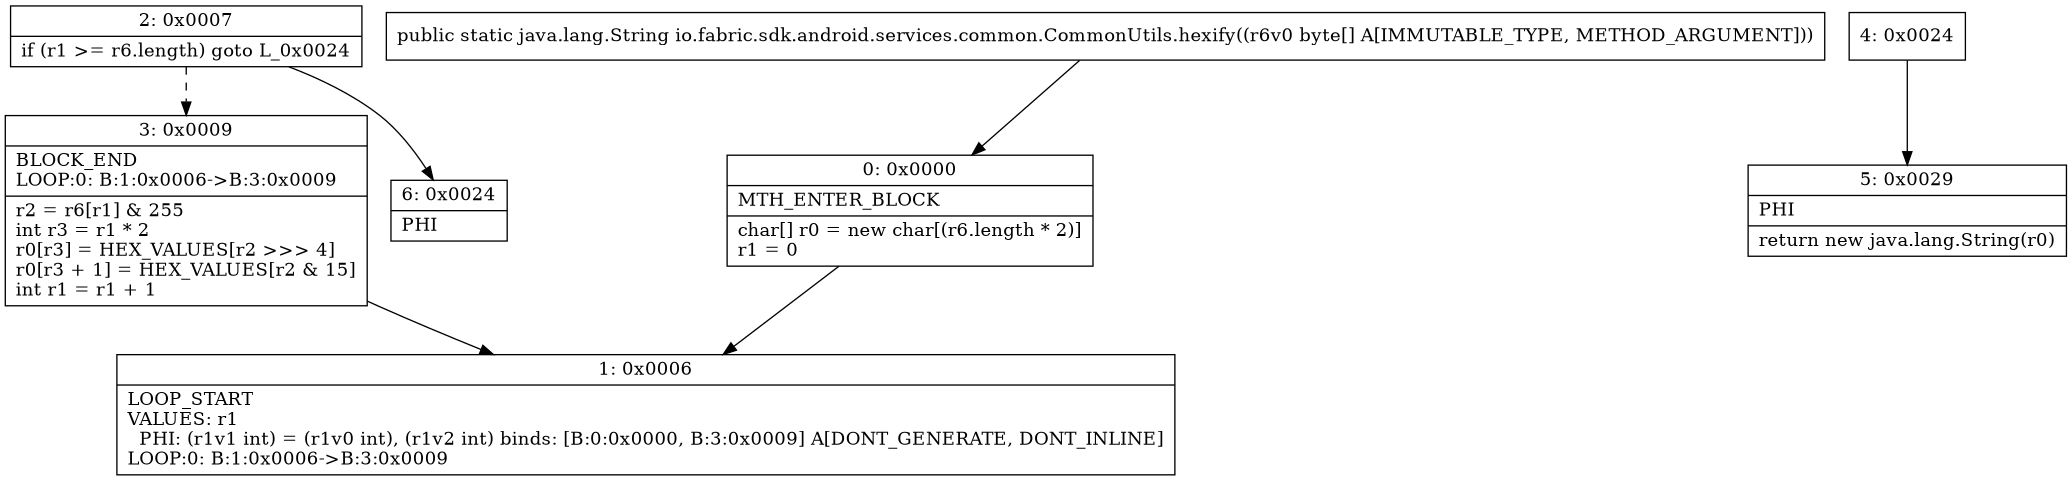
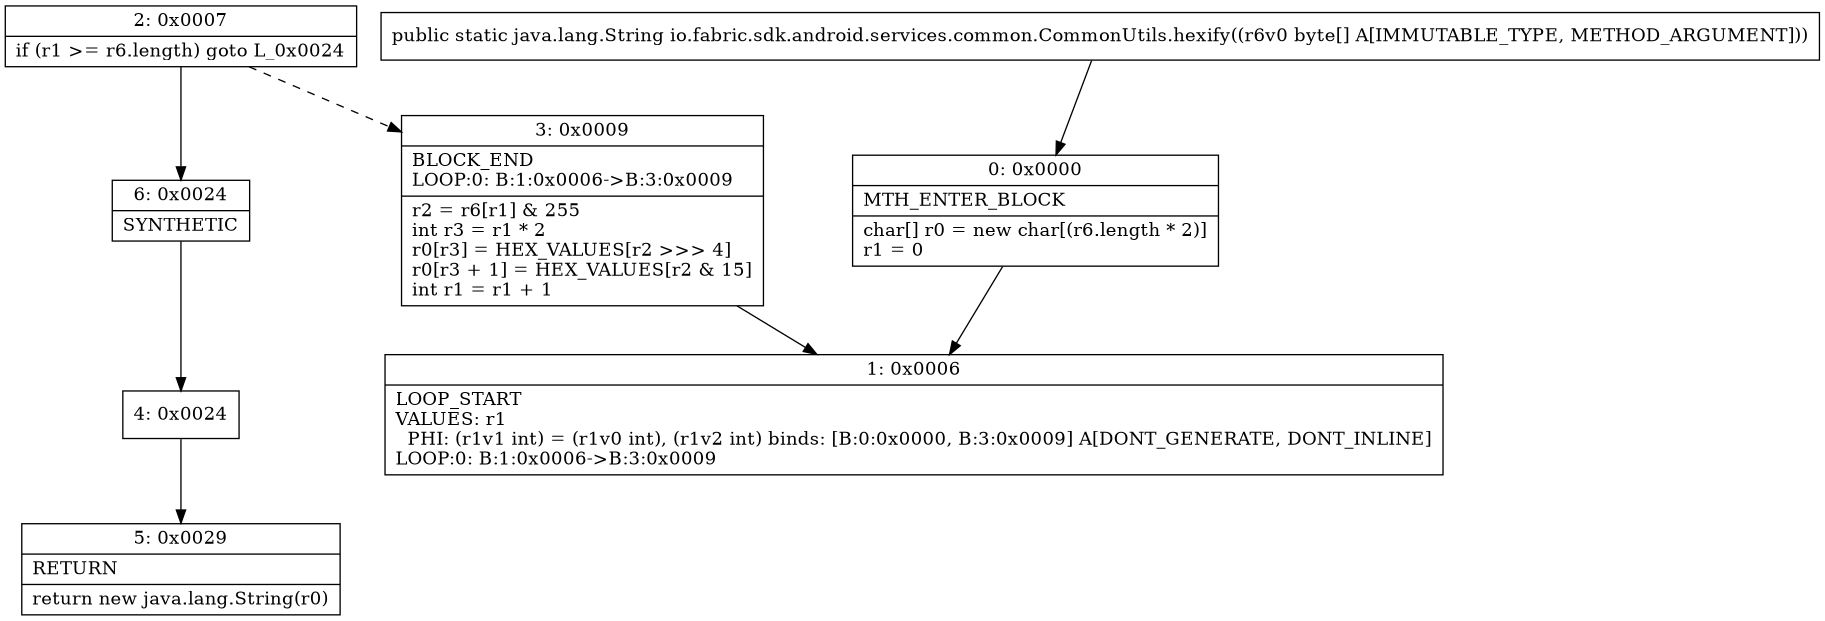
node "5: 0x0029": text "PHI" -> "RETURN"
node "6: 0x0024": text "PHI" -> "SYNTHETIC"
edge "6: 0x0024" -> "4: 0x0024": added
